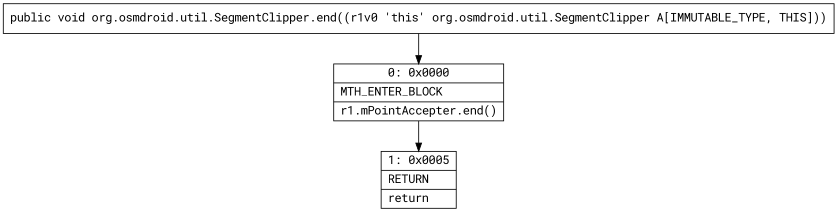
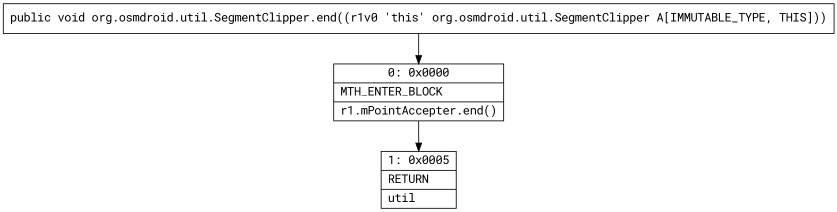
node "1: 0x0005": text "return" -> "util"
